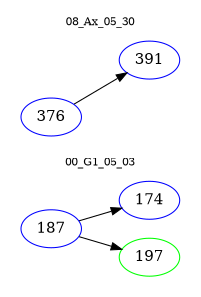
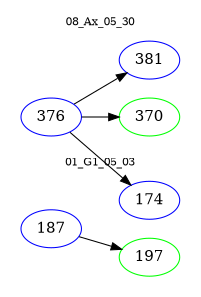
node "391": label "391" -> "381"
node "370": added
cluster "00_G1_05_03": label "00_G1_05_03" -> "01_G1_05_03"
edge "187" -> "174": now "376" -> "174"
